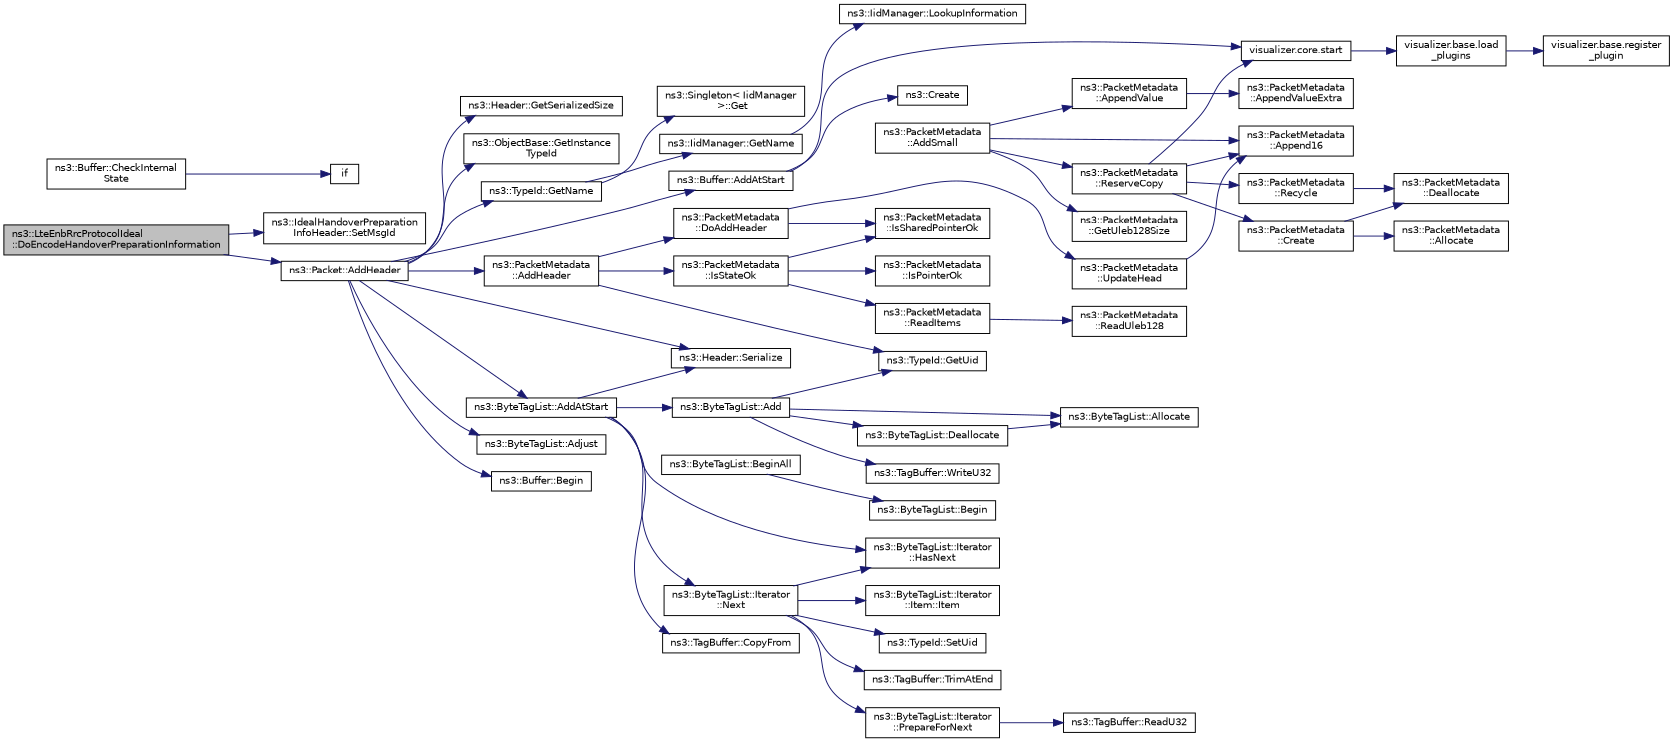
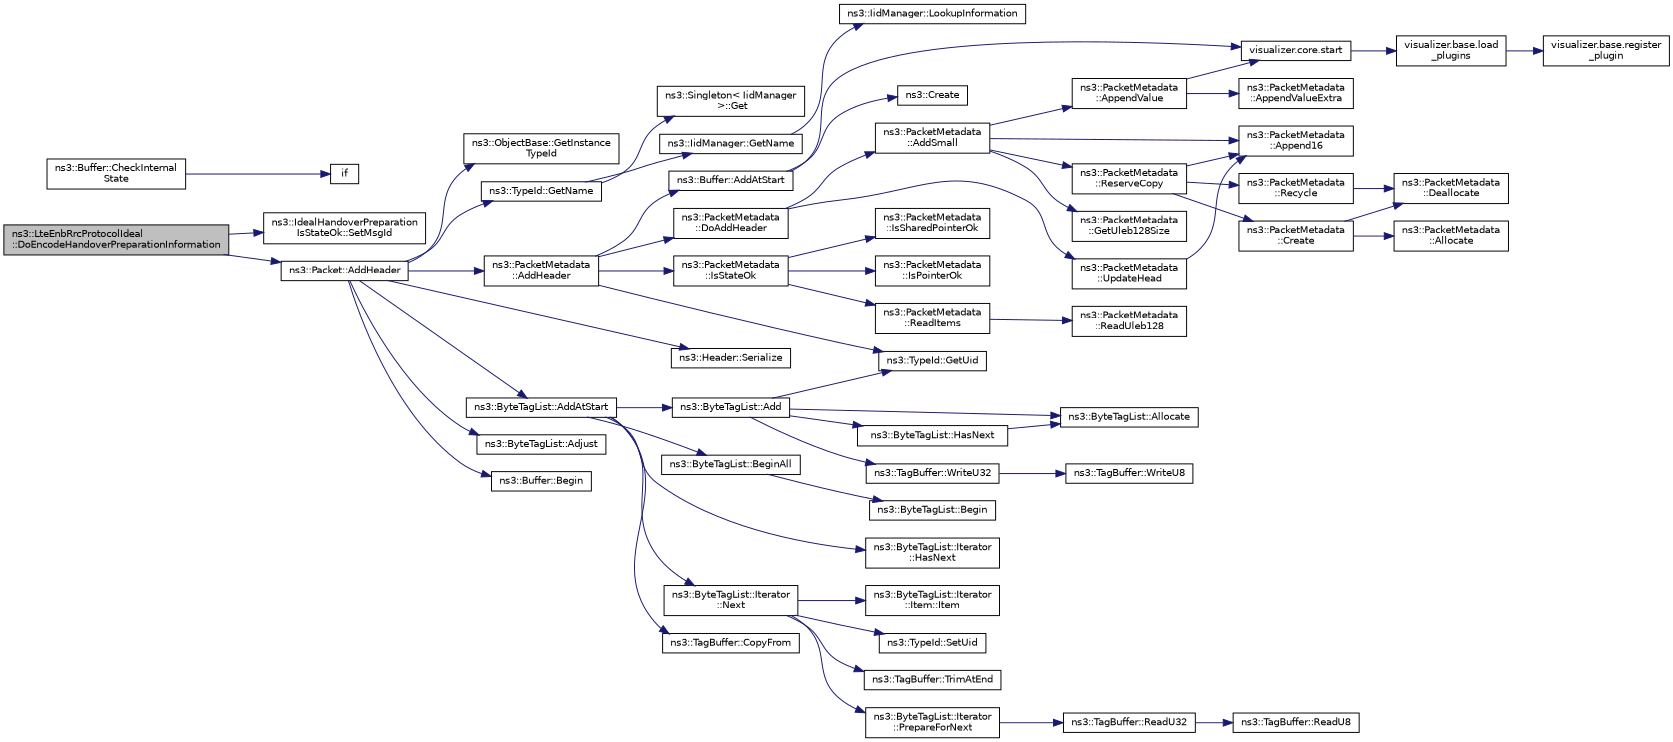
node "ns3::Header::GetSerializedSize": removed
edge "ns3::PacketMetadata ::ReserveCopy" -> "visualizer.core.start": now "ns3::PacketMetadata ::AppendValue" -> "visualizer.core.start"
edge "ns3::PacketMetadata ::DoAddHeader" -> "ns3::PacketMetadata ::IsSharedPointerOk": now "ns3::PacketMetadata ::DoAddHeader" -> "ns3::PacketMetadata ::AddSmall"
node "ns3::IdealHandoverPreparation InfoHeader::SetMsgId": label "ns3::IdealHandoverPreparation InfoHeader::SetMsgId" -> "ns3::IdealHandoverPreparation IsStateOk::SetMsgId"
edge "ns3::Packet::AddHeader" -> "ns3::Buffer::AddAtStart": now "ns3::PacketMetadata ::AddHeader" -> "ns3::Buffer::AddAtStart"
edge "ns3::ByteTagList::AddAtStart" -> "ns3::Header::Serialize": now "ns3::ByteTagList::AddAtStart" -> "ns3::ByteTagList::BeginAll"
node "ns3::ByteTagList::Deallocate": label "ns3::ByteTagList::Deallocate" -> "ns3::ByteTagList::HasNext"
node "ns3::TagBuffer::WriteU8": added
edge "ns3::ByteTagList::Iterator ::Next" -> "ns3::ByteTagList::Iterator ::HasNext": removed
node "ns3::TagBuffer::ReadU8": added
